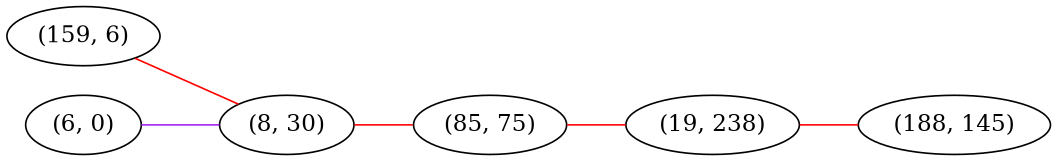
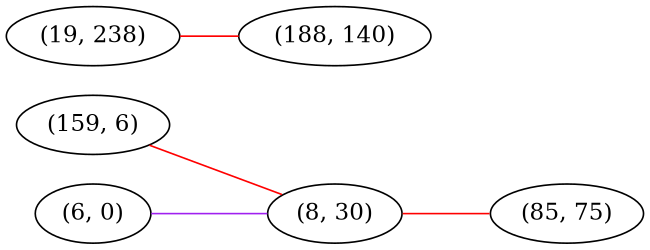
edge "(85, 75)" -- "(19, 238)": removed
node "(188, 145)": label "(188, 145)" -> "(188, 140)"
